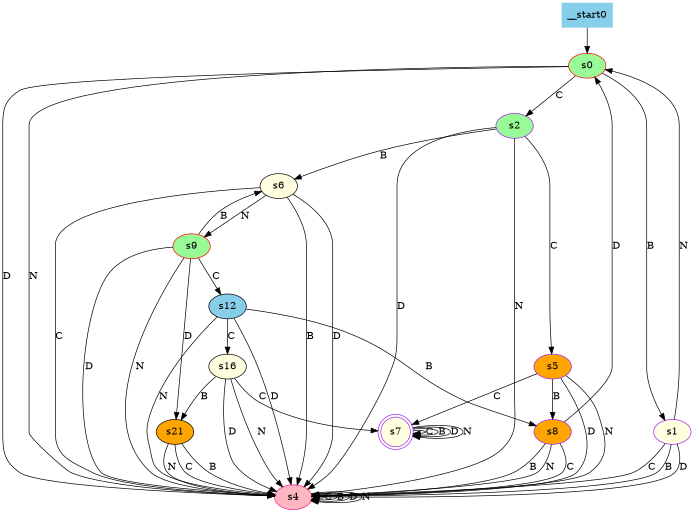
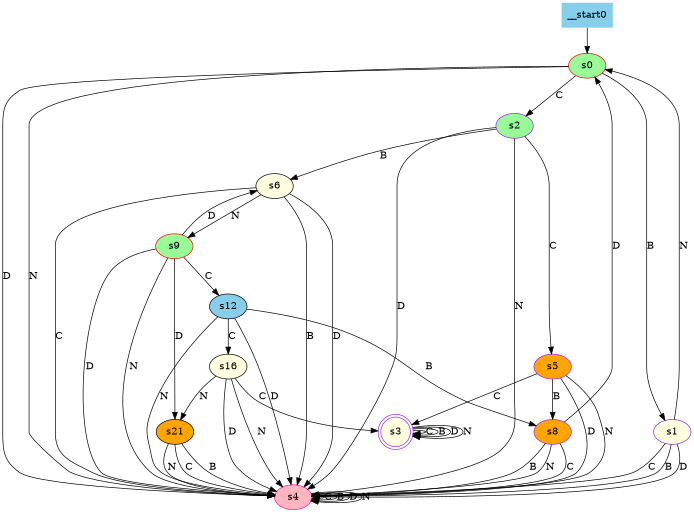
edge "s9" -> "s6": label "B" -> "D"
edge "s16" -> "s21": label "B" -> "N"
node "s7": label "s7" -> "s3"
